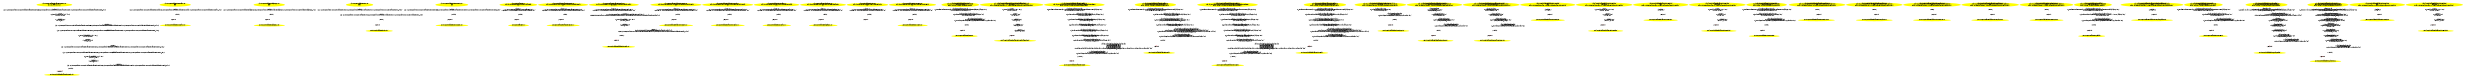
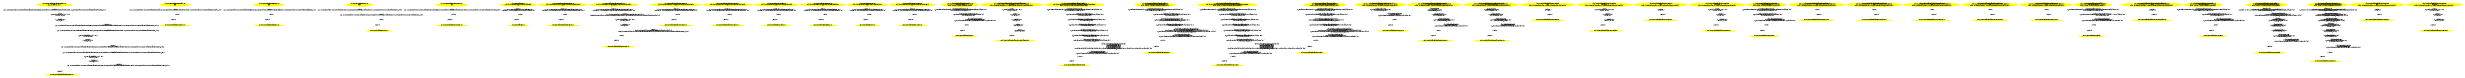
node "2: Exit UnsuccessfulWithDataPointFields$NullsOK.<init>()": added
node "16:  method_body": removed
